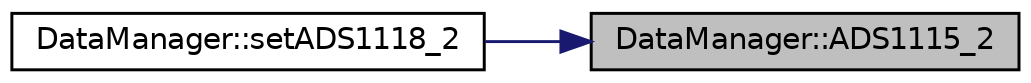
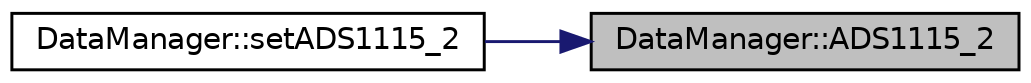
node "DataManager::setADS1118_2": label "DataManager::setADS1118_2" -> "DataManager::setADS1115_2"
